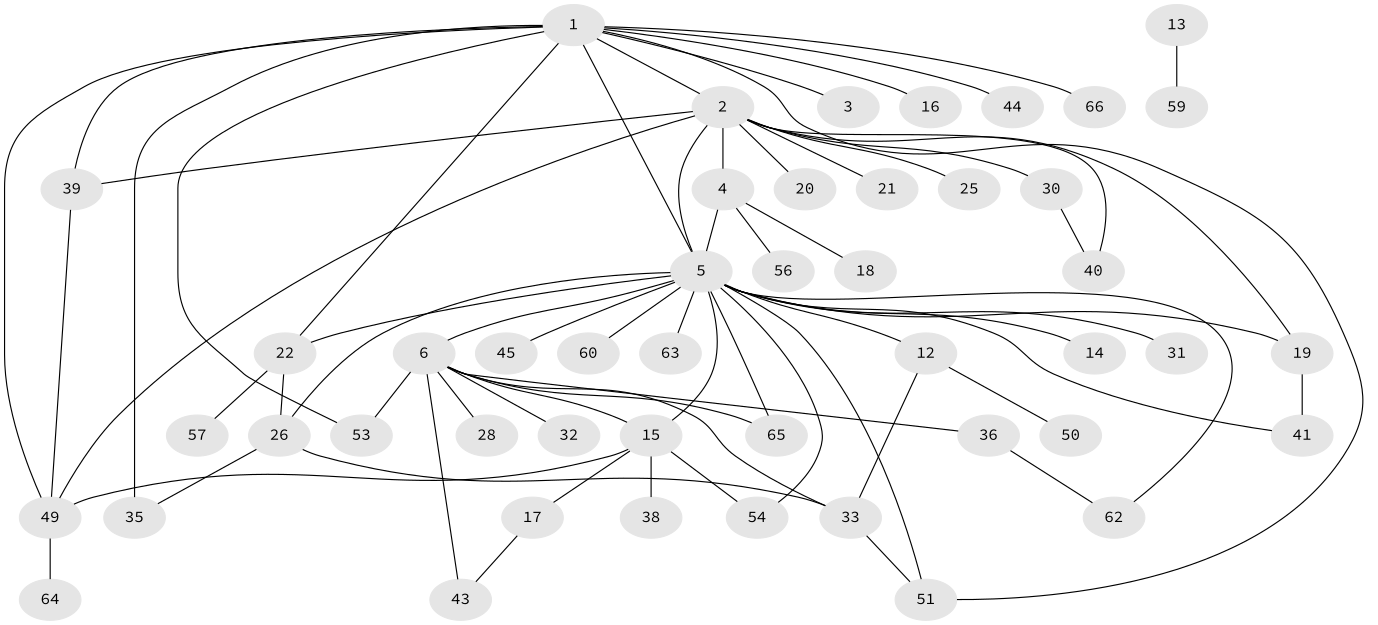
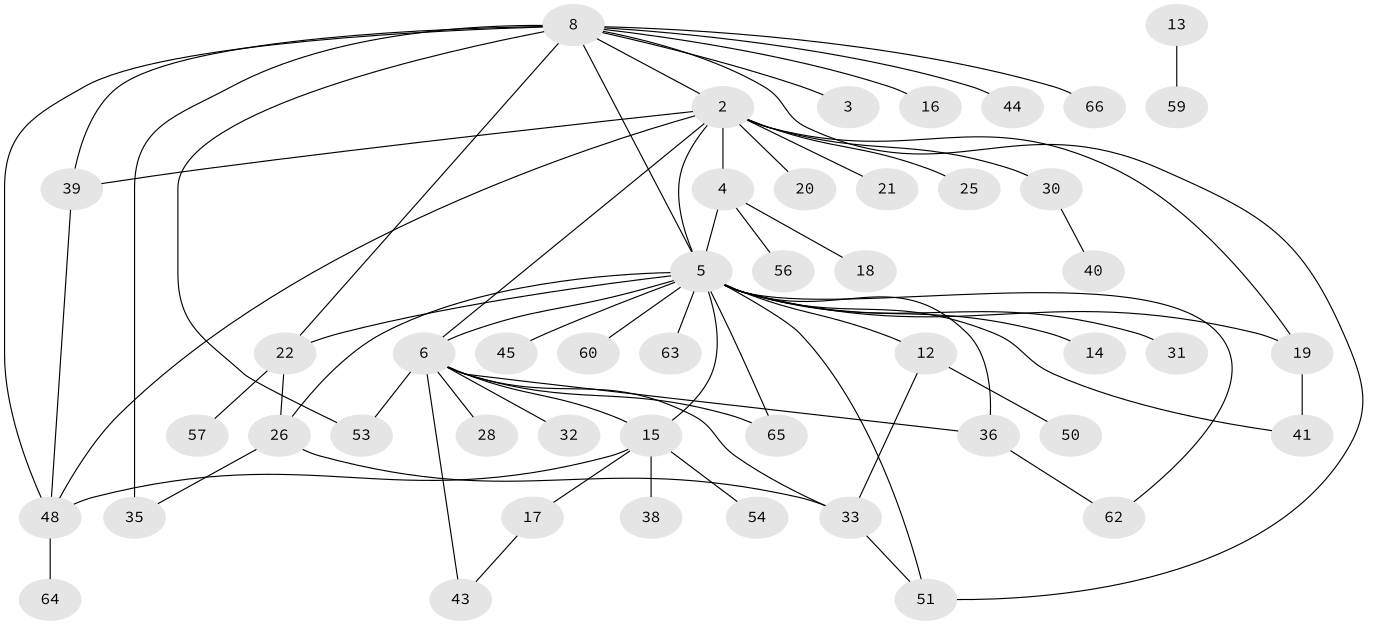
node "1": label "1" -> "8"
edge "2" -- "40": now "2" -- "6"
edge "5" -- "54": now "5" -- "36"
node "49": label "49" -> "48"
